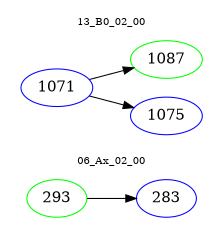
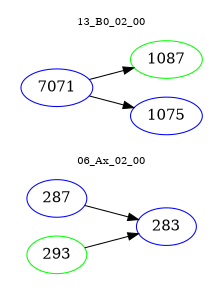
node "1071": label "1071" -> "7071"
node "287": added
